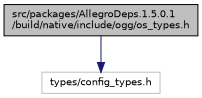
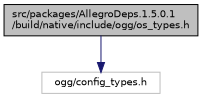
node "types/config_types.h": label "types/config_types.h" -> "ogg/config_types.h"
